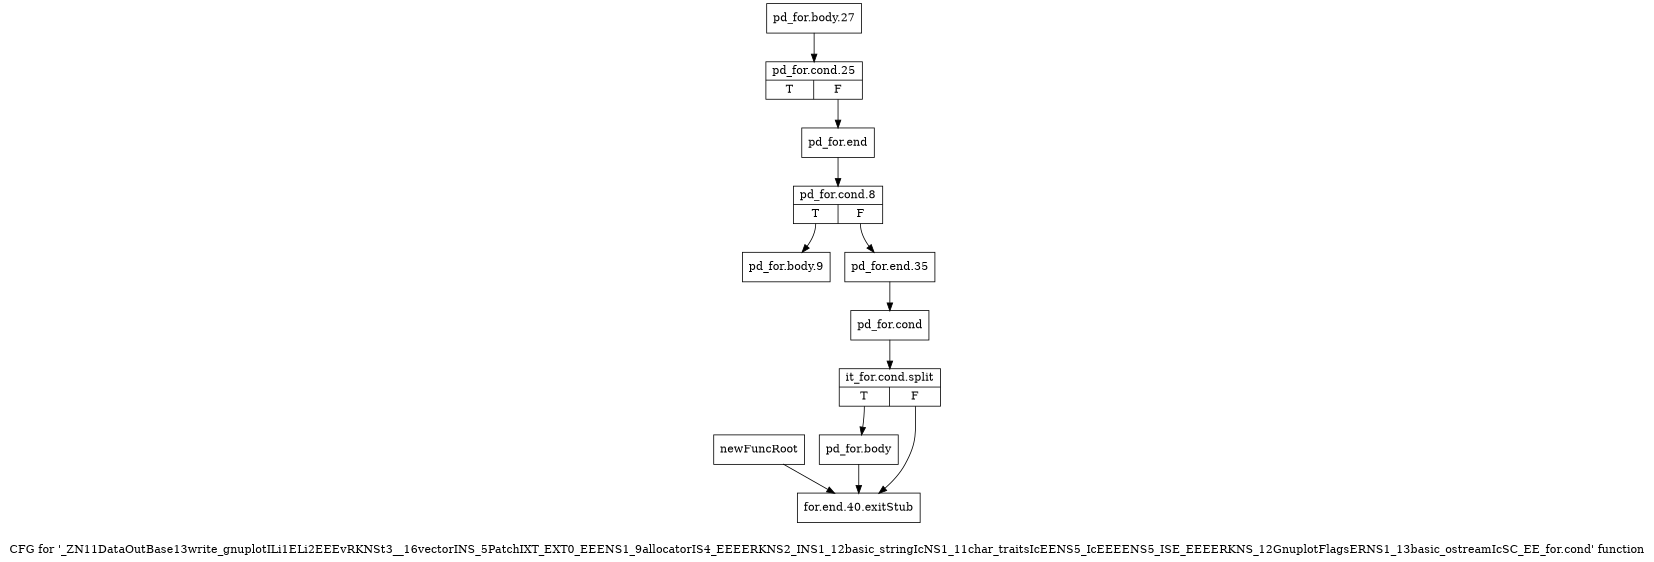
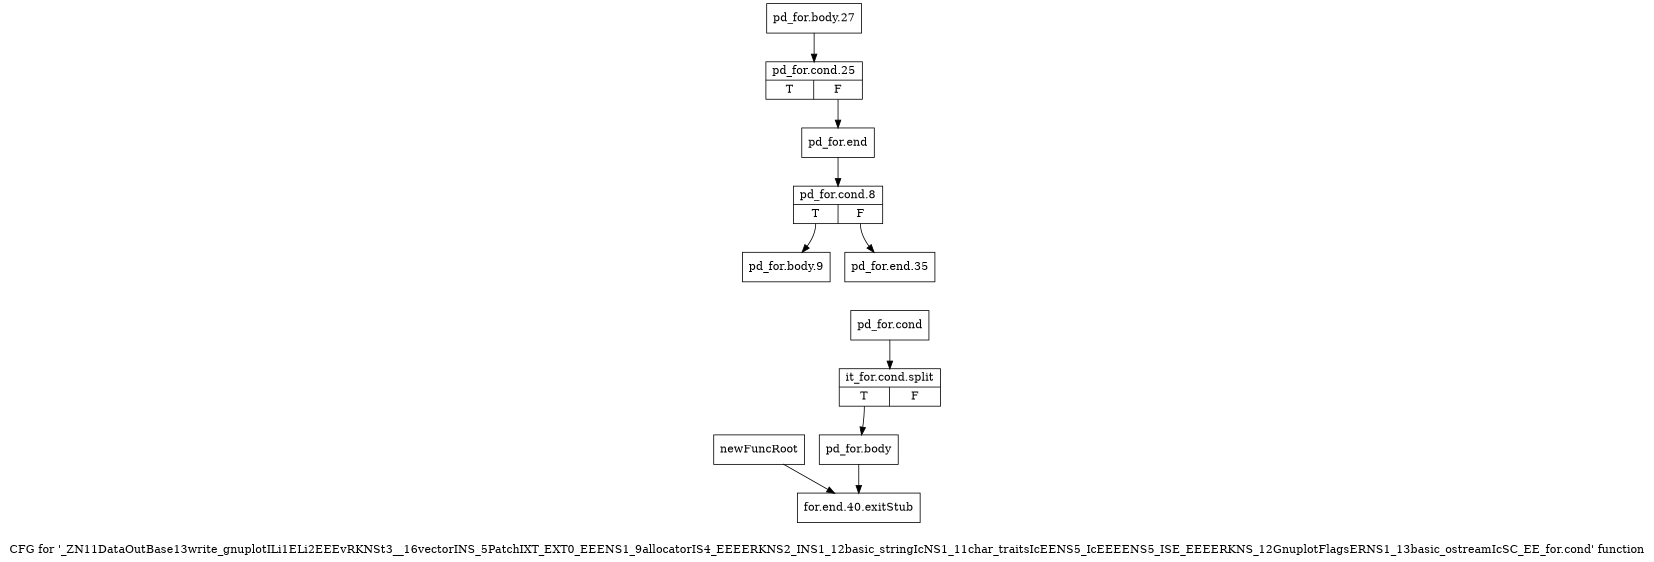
edge "pd_for.end.35" -> "pd_for.cond": removed
edge "it_for.cond.split" -> "for.end.40.exitStub": removed
